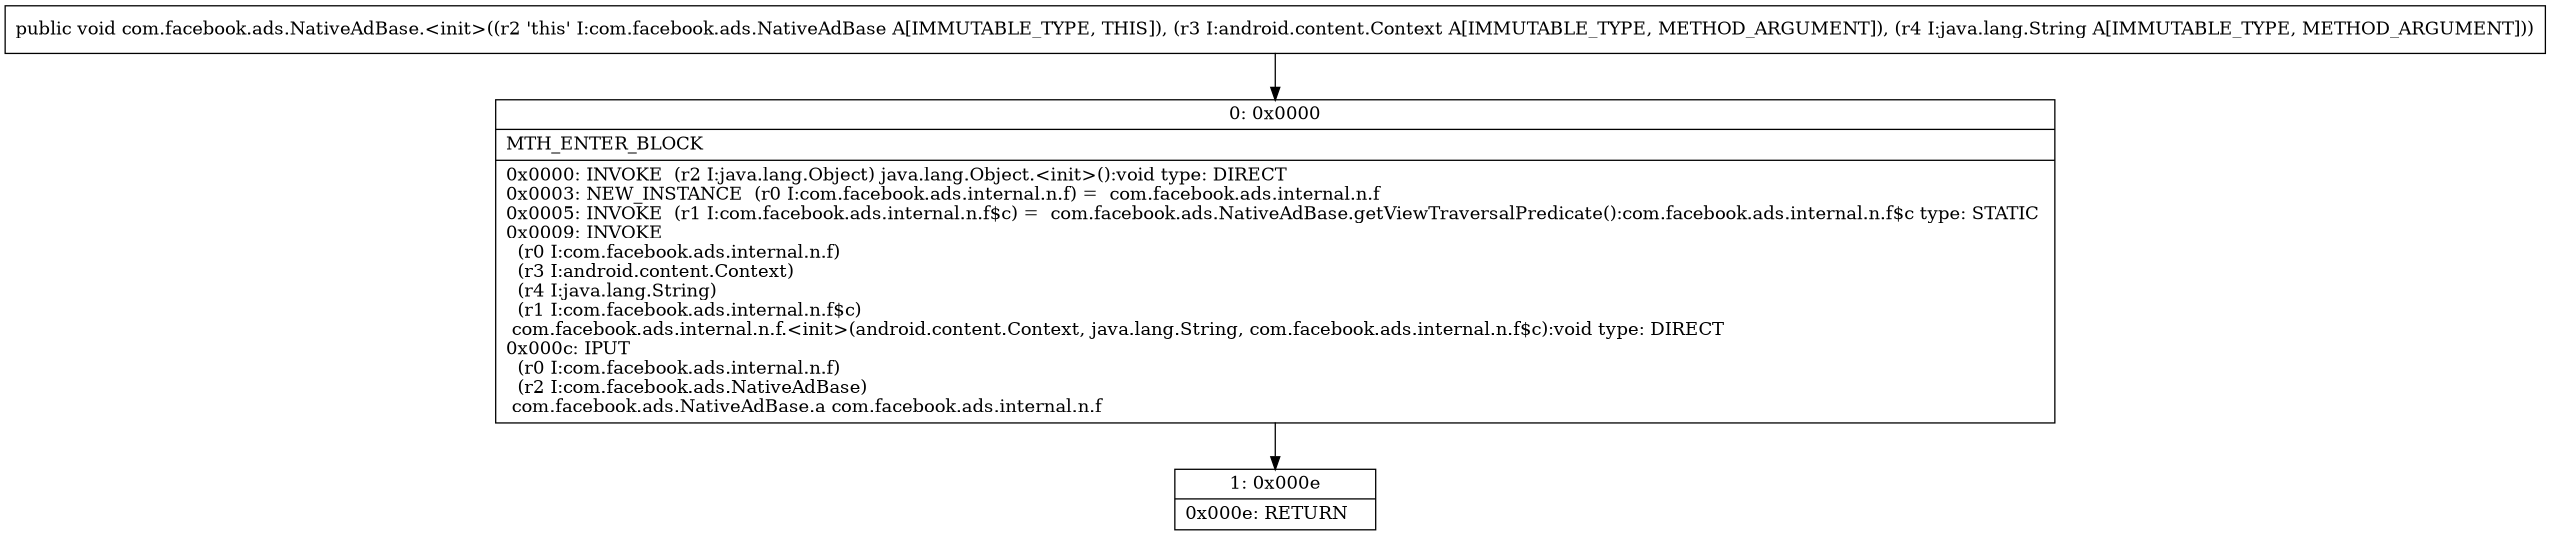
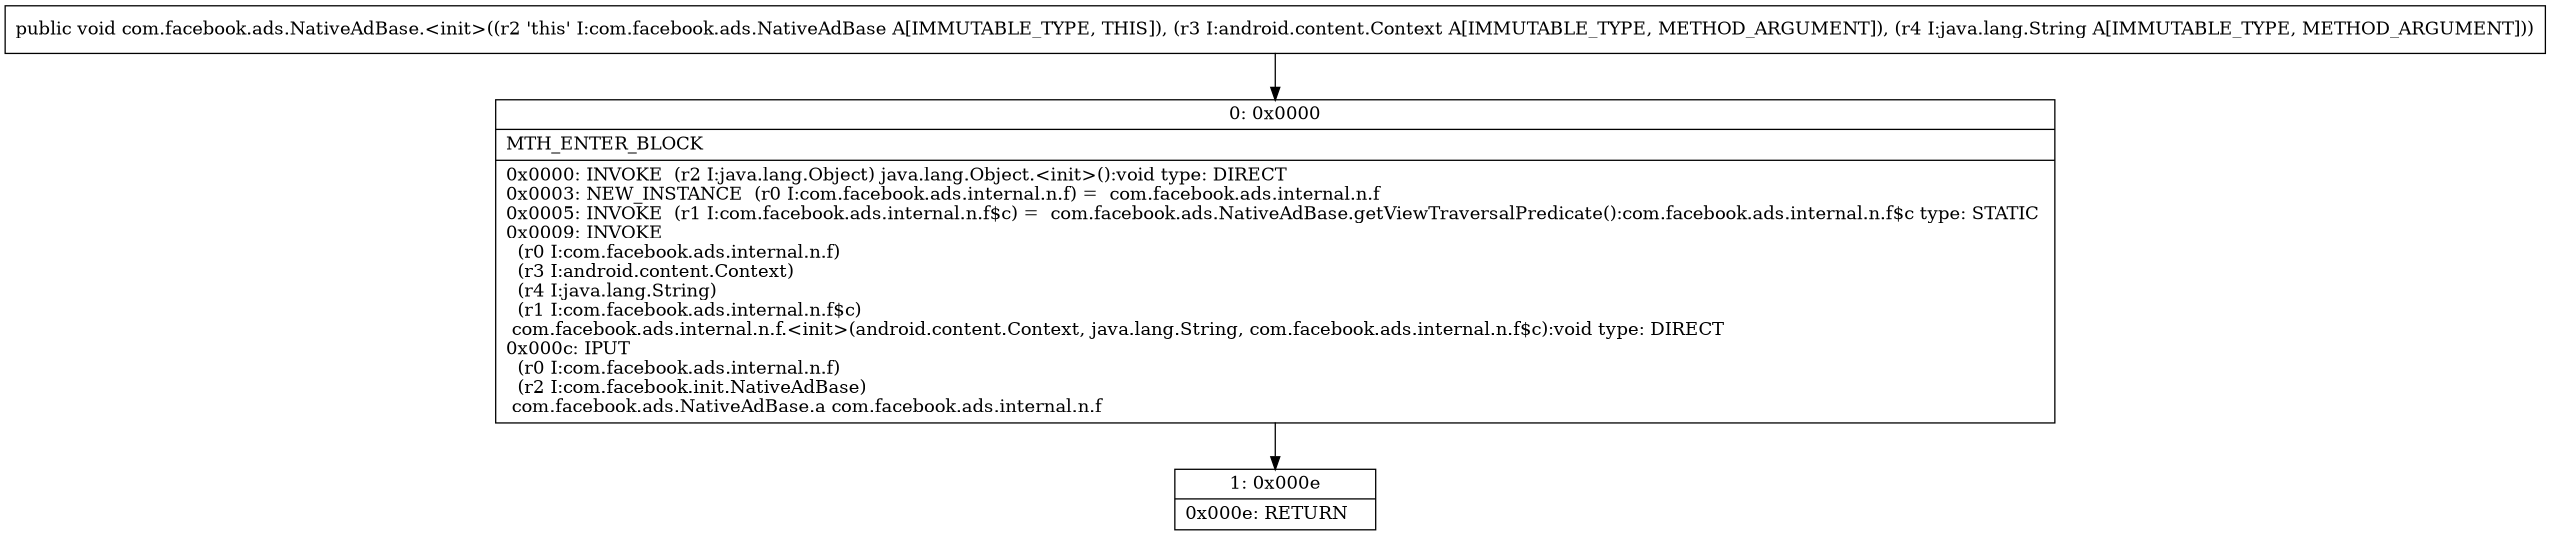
node "0: 0x0000": text "(r2 I:com.facebook.ads.NativeAdBase)" -> "(r2 I:com.facebook.init.NativeAdBase)"
